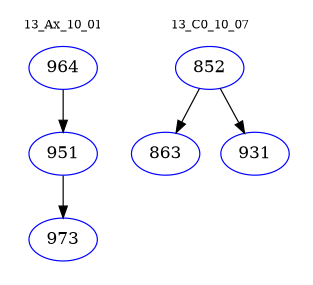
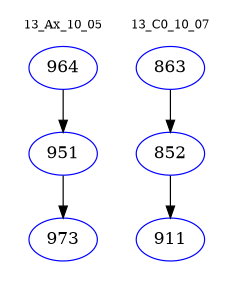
cluster "13_Ax_10_01": label "13_Ax_10_01" -> "13_Ax_10_05"
edge "852" -> "863": reversed
node "931": label "931" -> "911"
